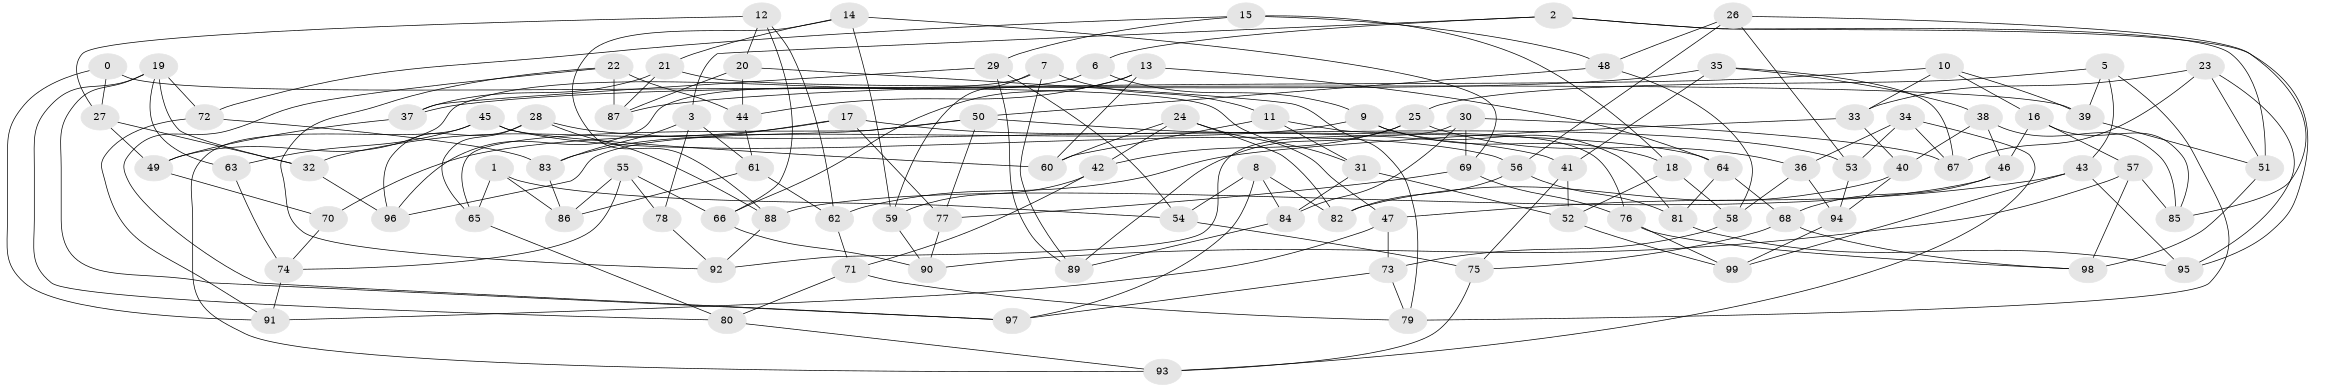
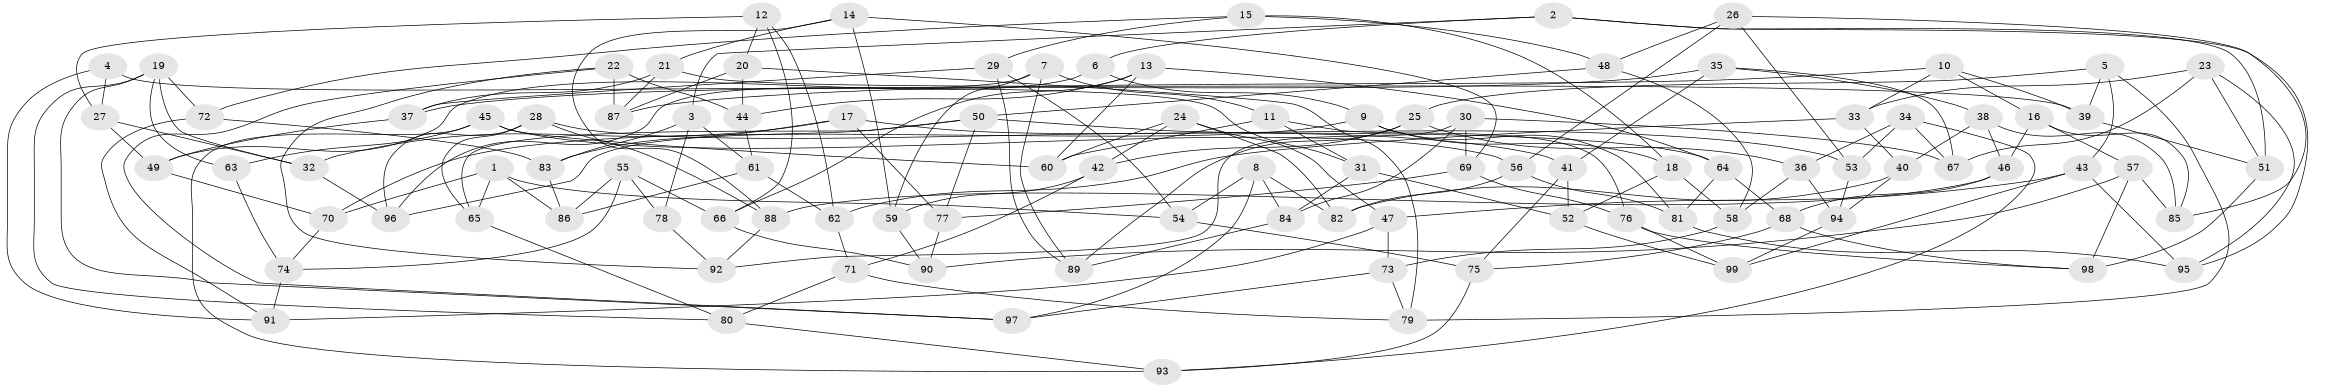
node "0": label "0" -> "4"
edge "1" -- "70": added
